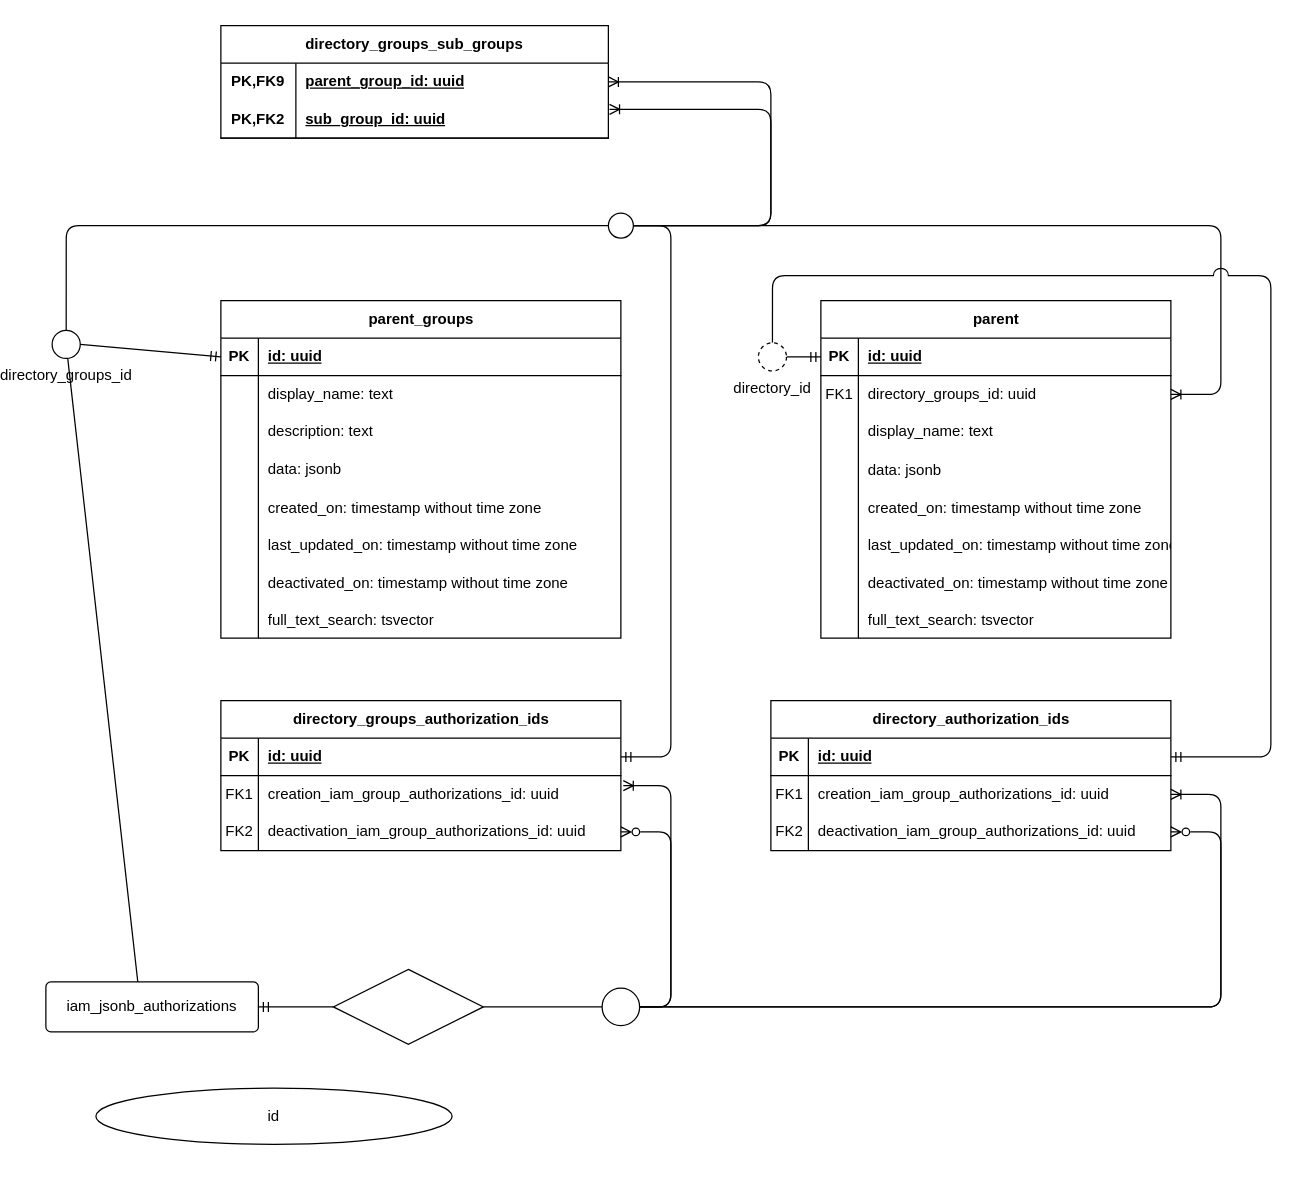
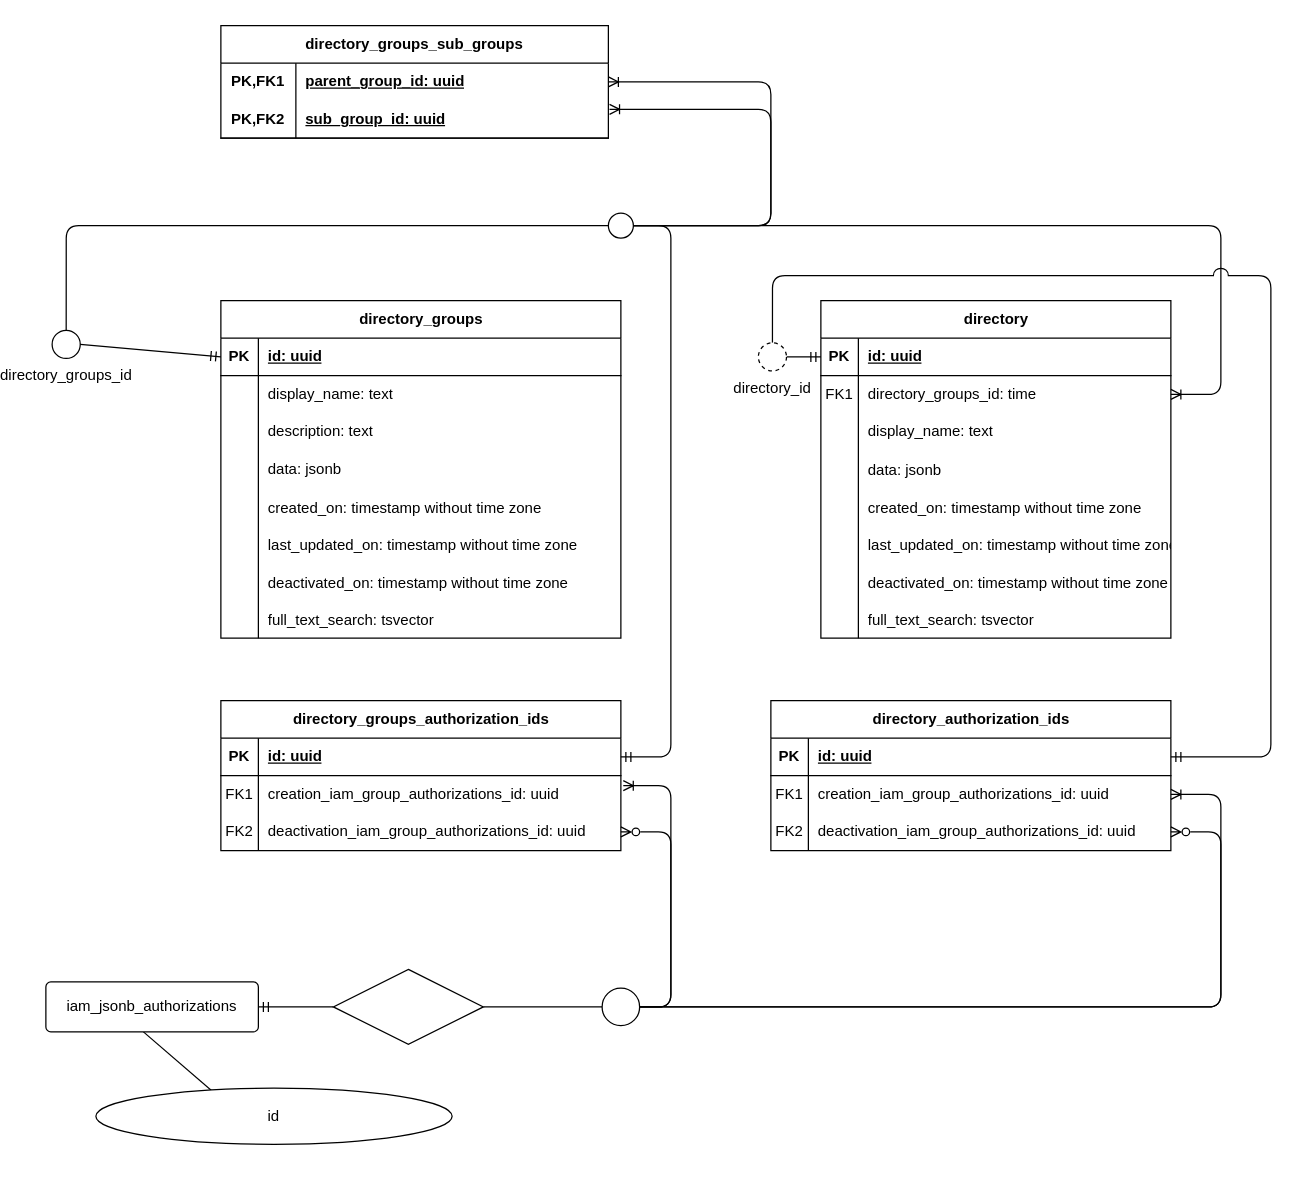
node "PK,FK9": label "PK,FK9" -> "PK,FK1"
node "parent_groups": label "parent_groups" -> "directory_groups"
node "parent": label "parent" -> "directory"
node "directory_groups_id: uuid": label "directory_groups_id: uuid" -> "directory_groups_id: time"
edge "directory_groups_id" -- "iam_jsonb_authorizations": now "id" -- "iam_jsonb_authorizations"
